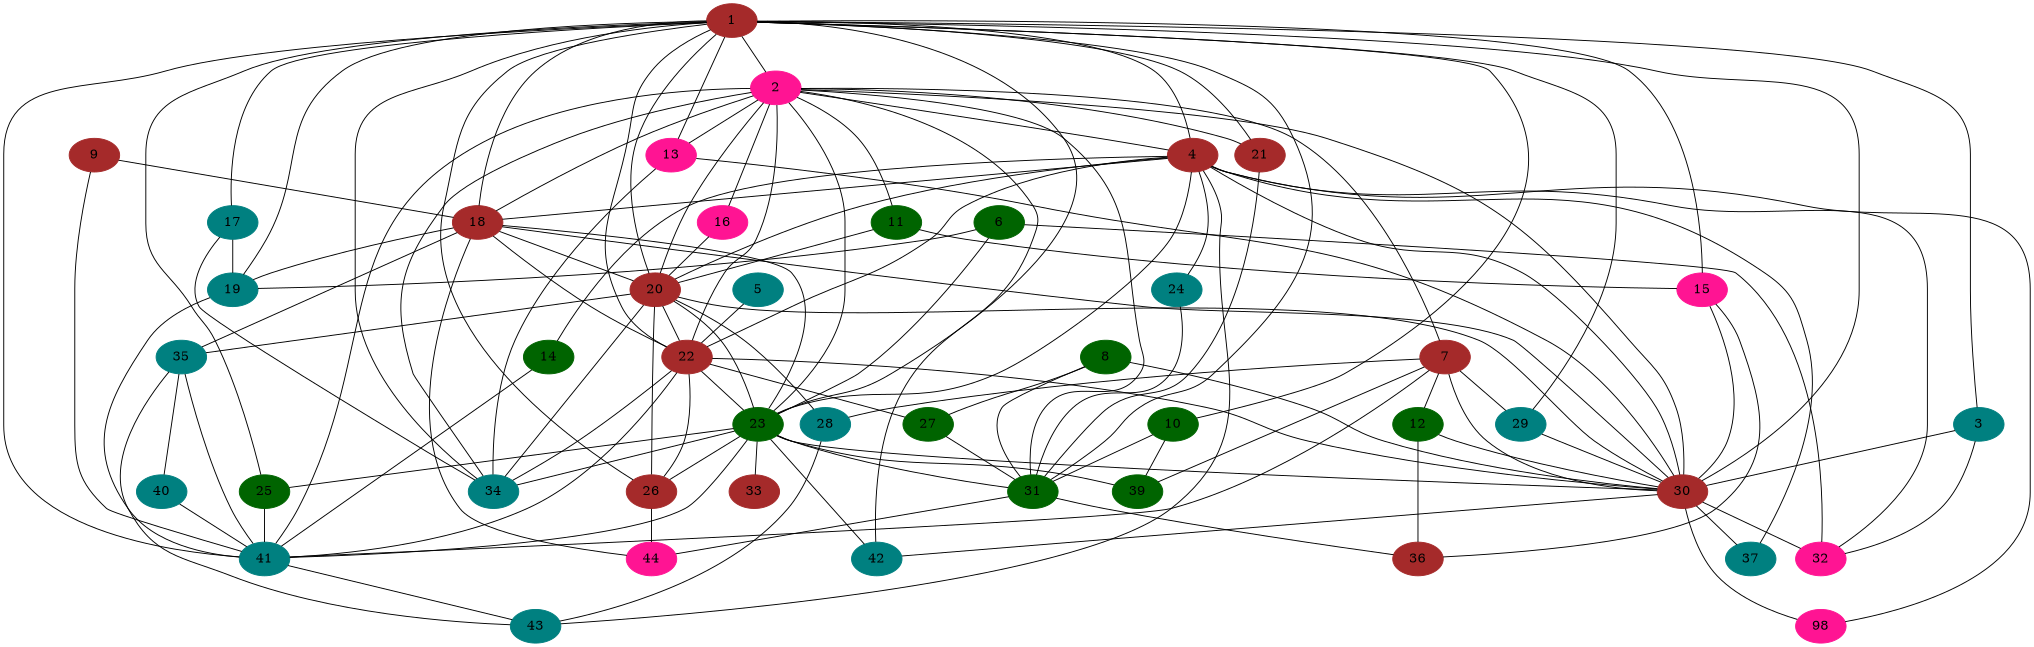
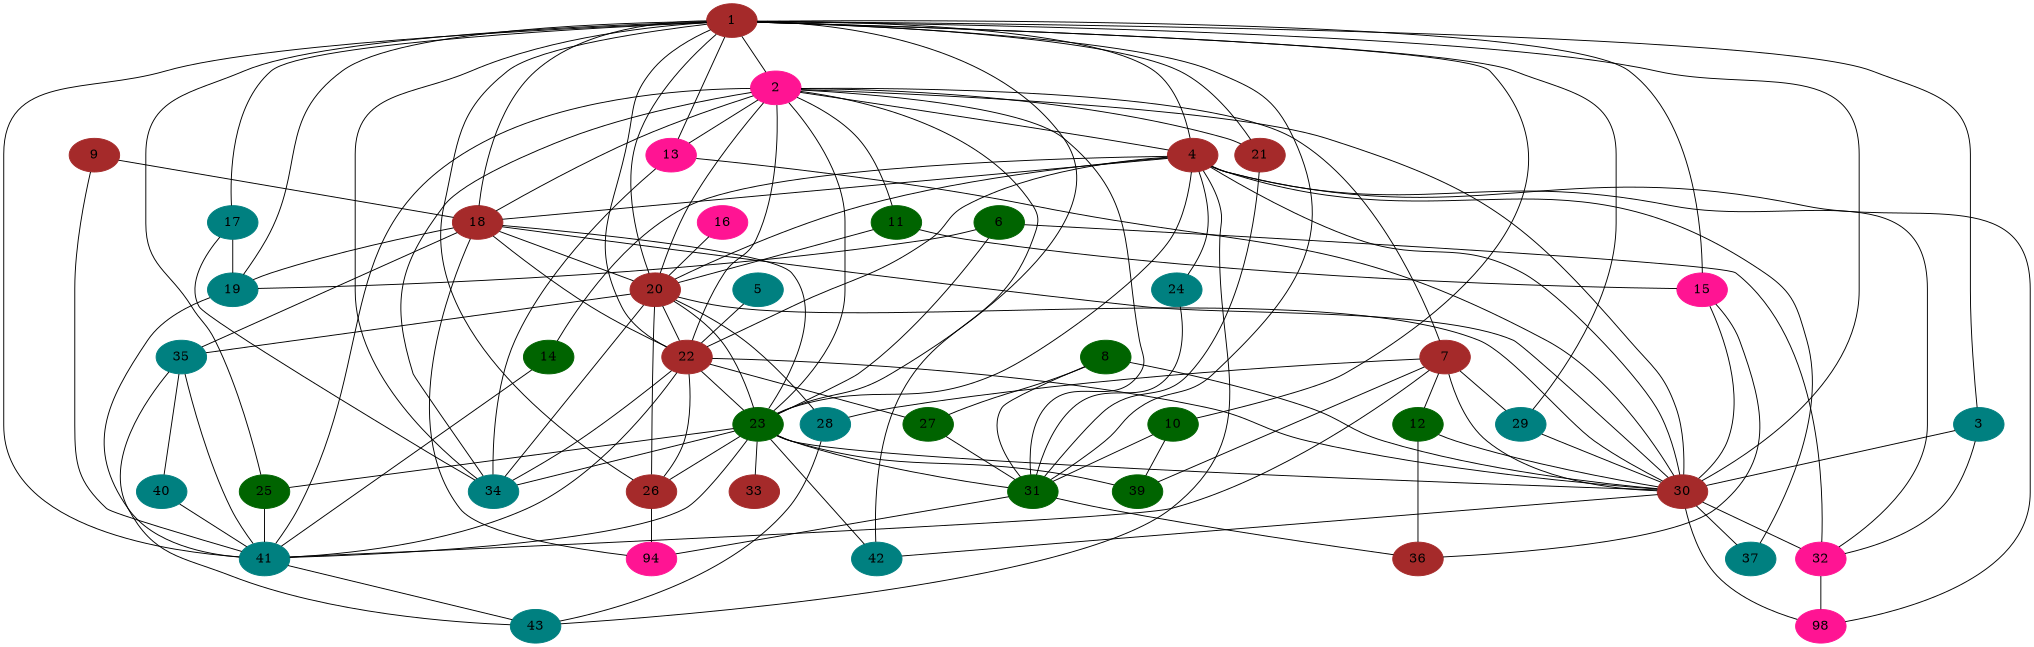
edge "2" -- "16": removed
node "44": label "44" -> "94"
edge "32" -- "98": added
